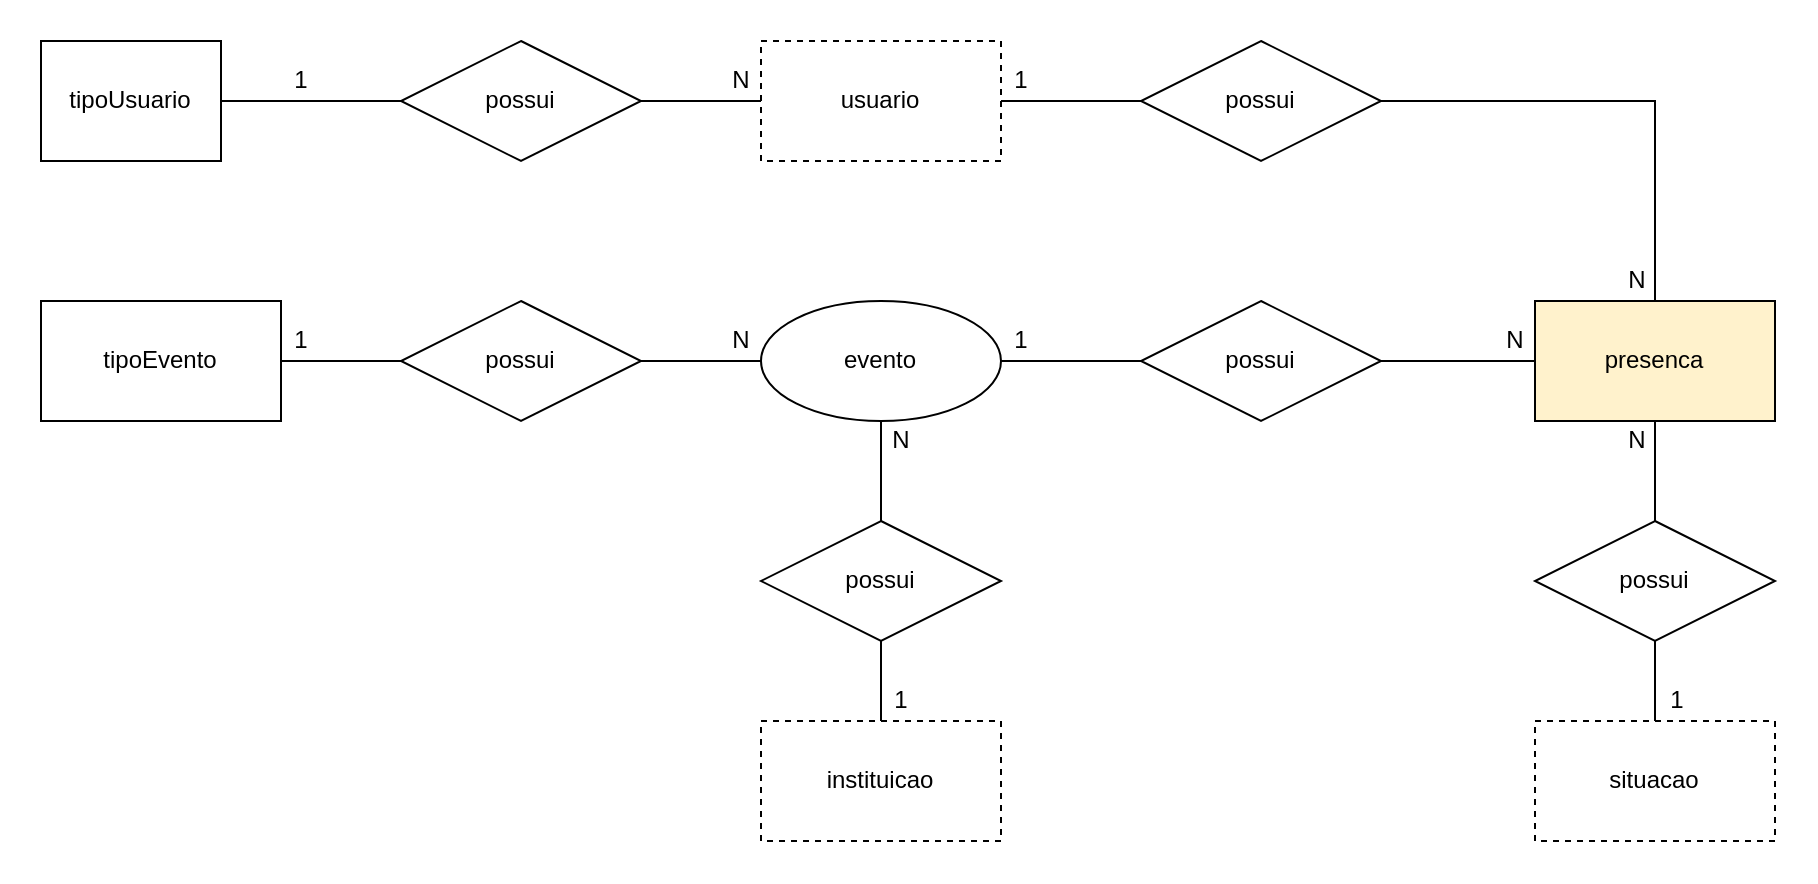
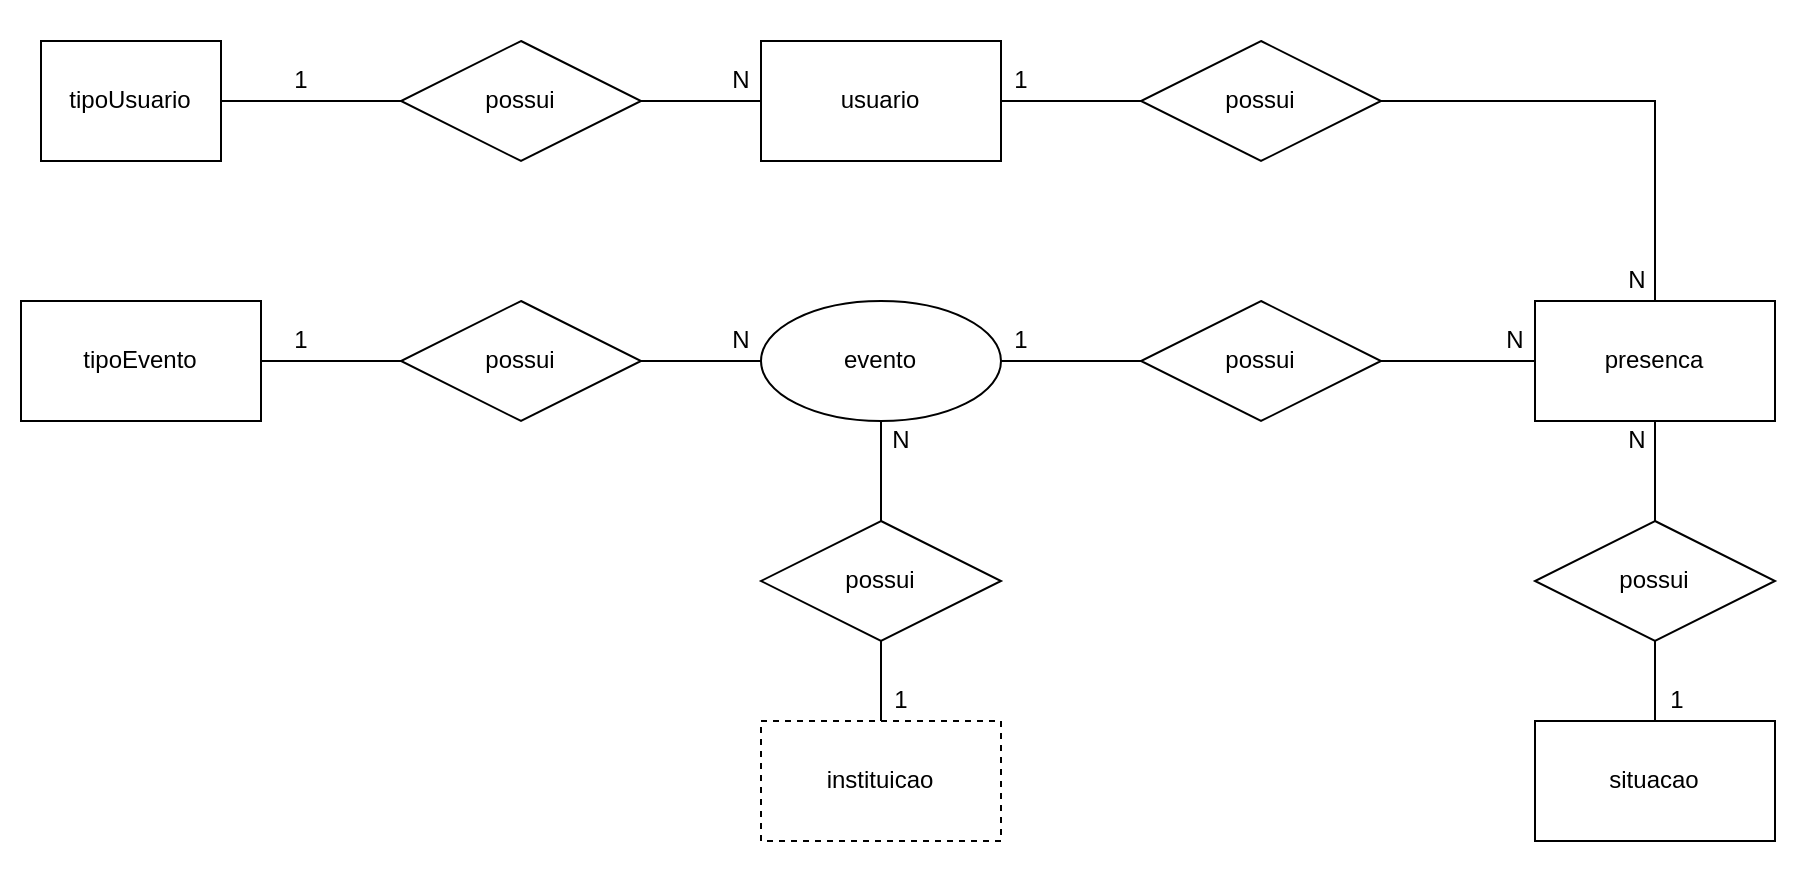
node "usuario": style dashed -> solid
node "tipoEvento": moved (161, 361) -> (141, 361)
node "presenca": fillcolor #fff2cc -> #ffffff
node "situacao": style dashed -> solid
